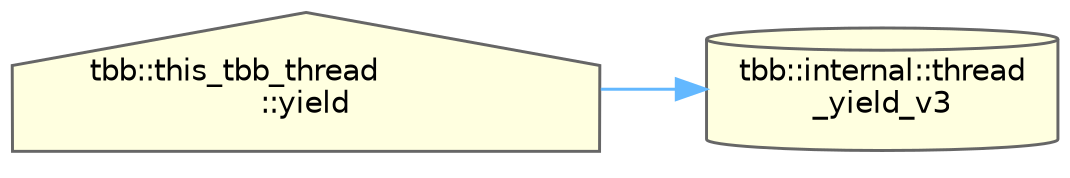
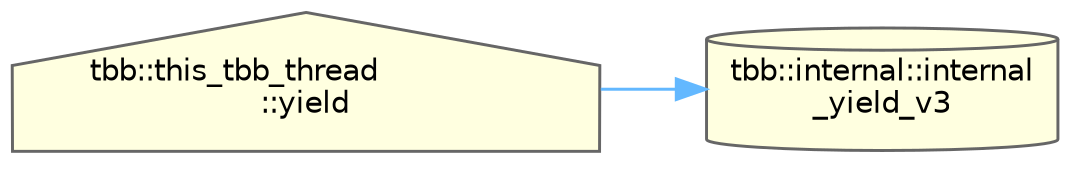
node "tbb::internal::thread _yield_v3": label "tbb::internal::thread _yield_v3" -> "tbb::internal::internal _yield_v3"
